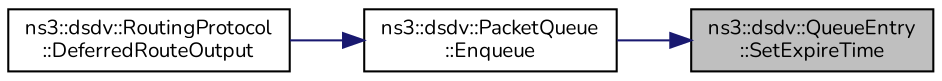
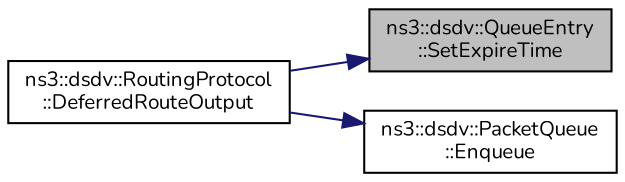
edge "ns3::dsdv::PacketQueue ::Enqueue" -> "ns3::dsdv::QueueEntry ::SetExpireTime": now "ns3::dsdv::RoutingProtocol ::DeferredRouteOutput" -> "ns3::dsdv::QueueEntry ::SetExpireTime"
